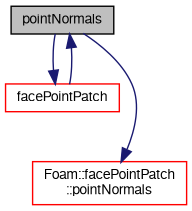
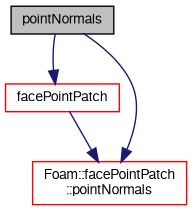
edge "facePointPatch" -> "pointNormals": now "facePointPatch" -> "Foam::facePointPatch ::pointNormals"
